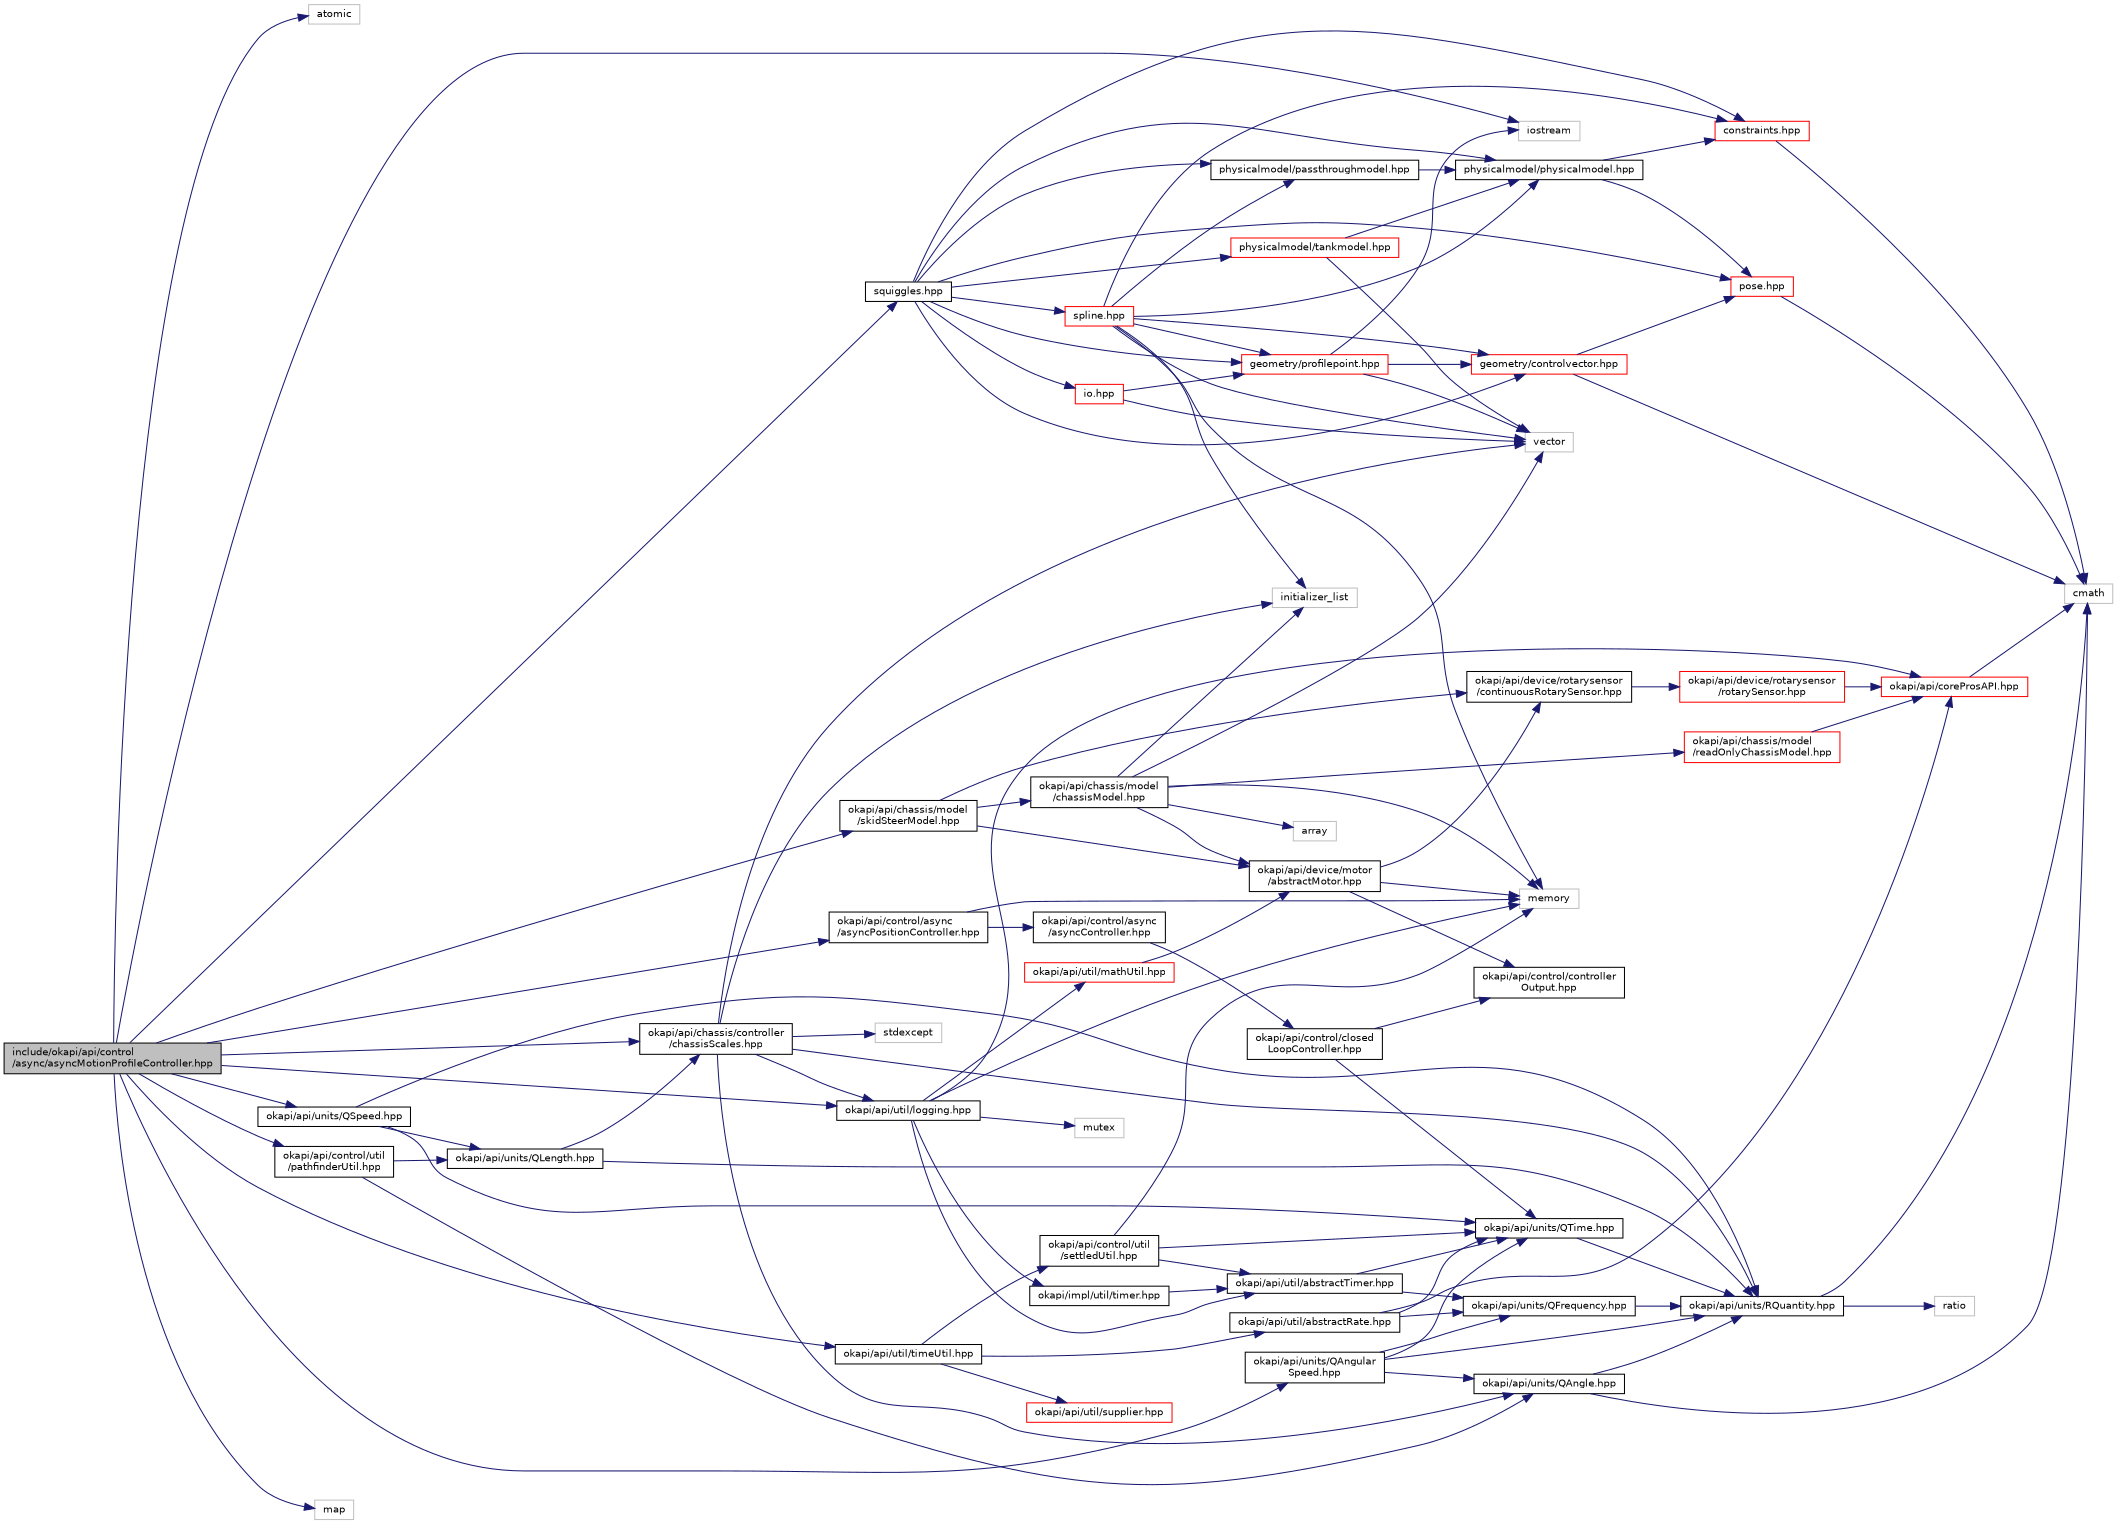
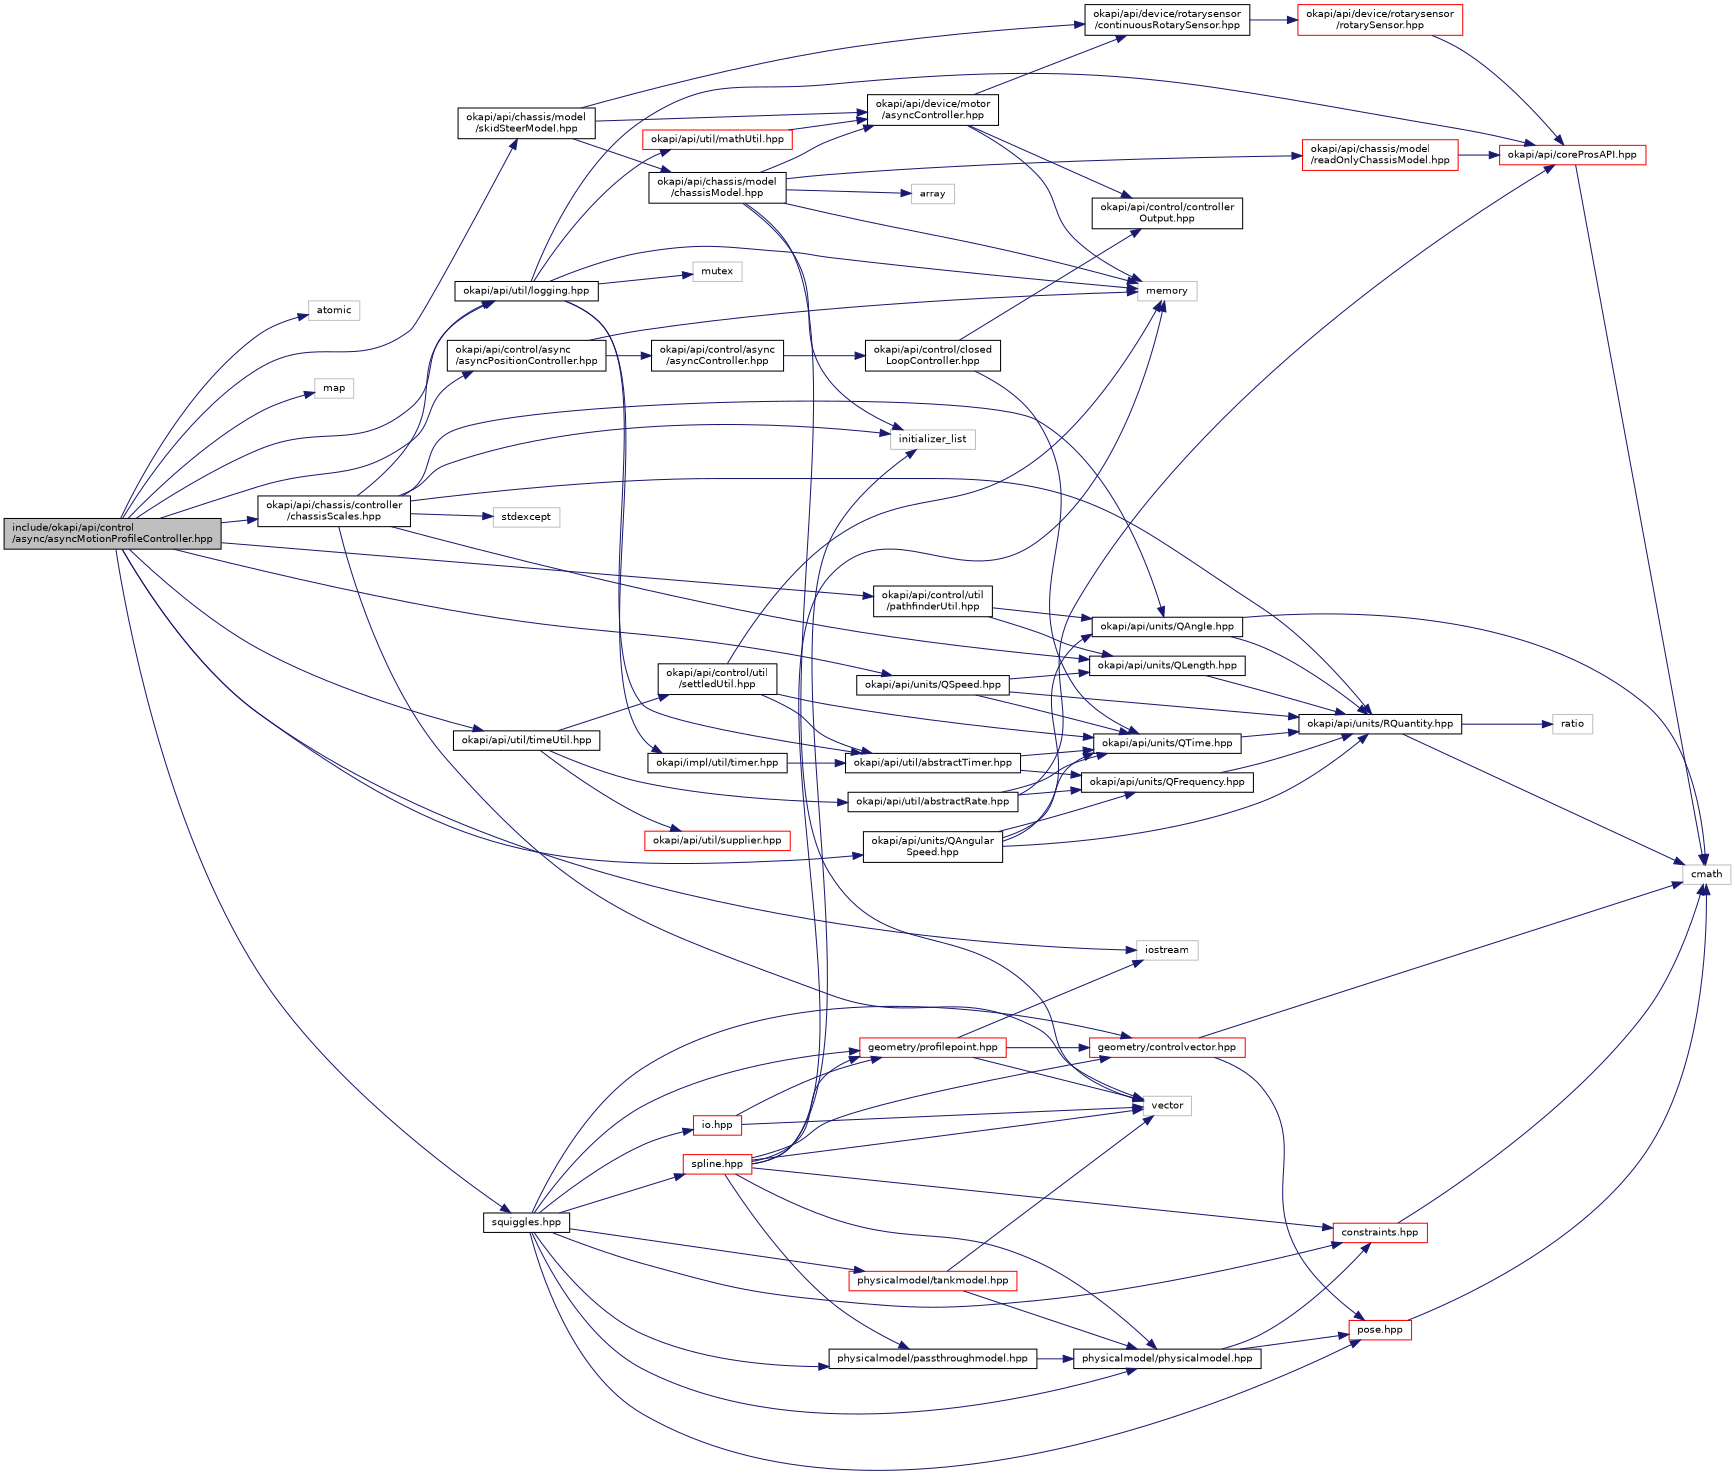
node "okapi/api/device/motor /abstractMotor.hpp": label "okapi/api/device/motor /abstractMotor.hpp" -> "okapi/api/device/motor /asyncController.hpp"
edge "okapi/api/units/QLength.hpp" -> "okapi/api/chassis/controller /chassisScales.hpp": reversed
